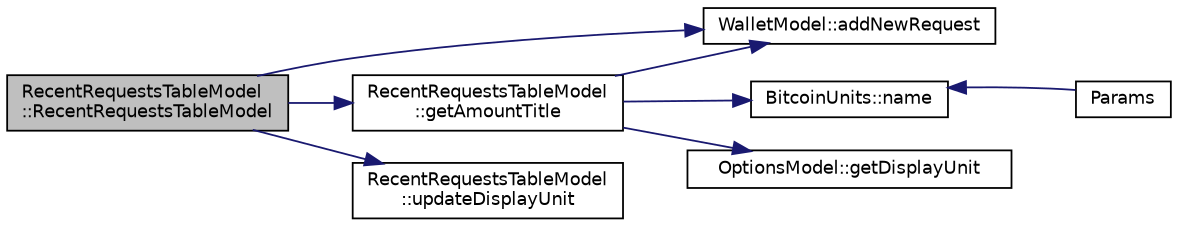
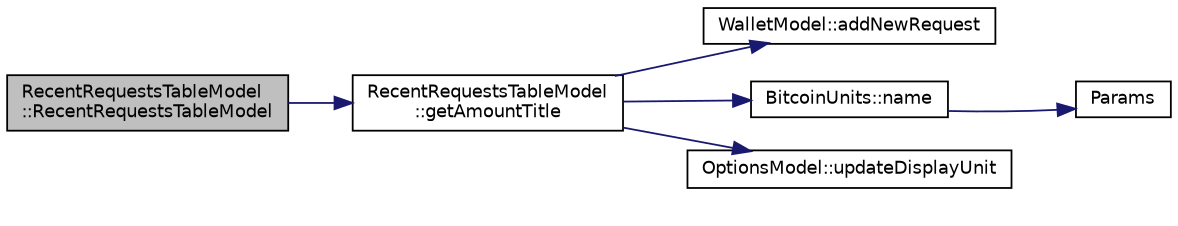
edge "RecentRequestsTableModel ::RecentRequestsTableModel" -> "WalletModel::addNewRequest": removed
edge "Params" -> "BitcoinUnits::name": reversed
node "OptionsModel::getDisplayUnit": label "OptionsModel::getDisplayUnit" -> "OptionsModel::updateDisplayUnit"
node "RecentRequestsTableModel ::updateDisplayUnit": removed
